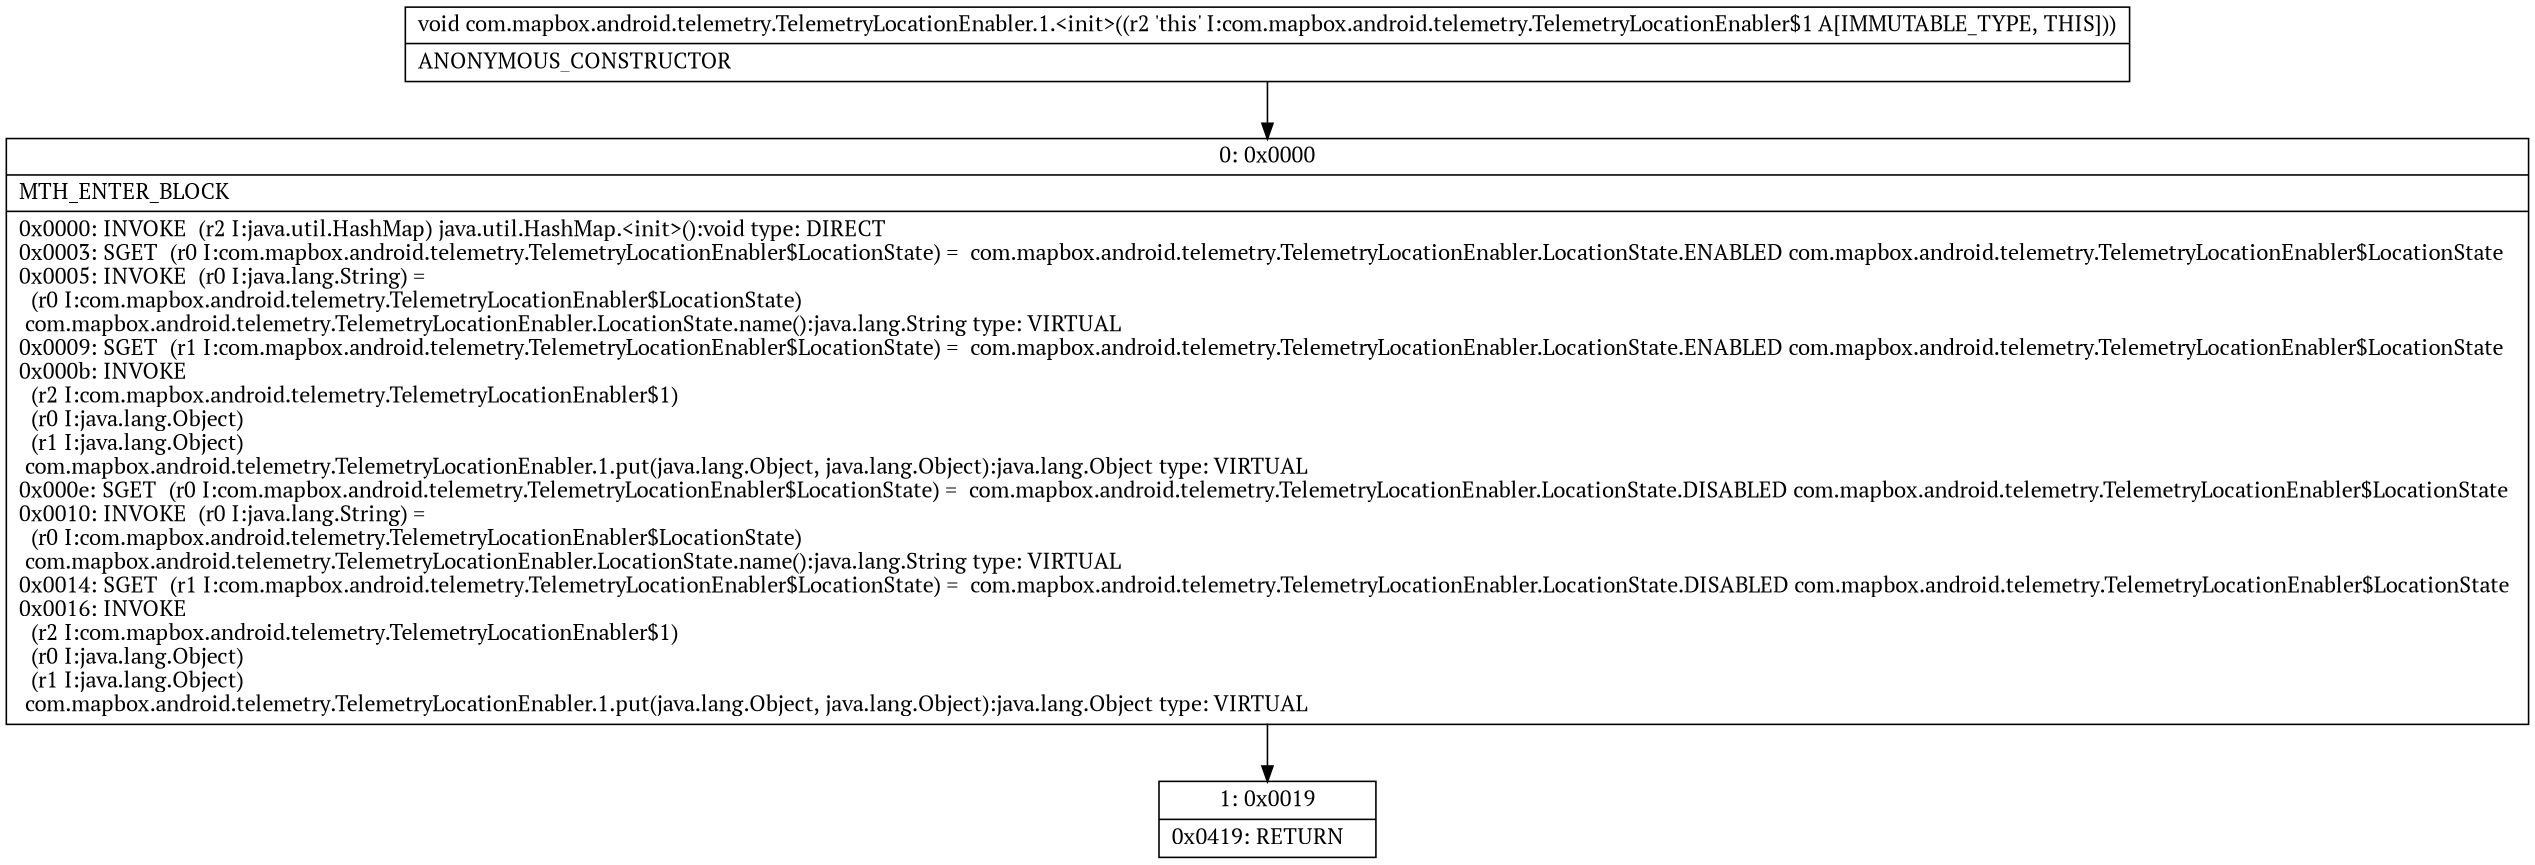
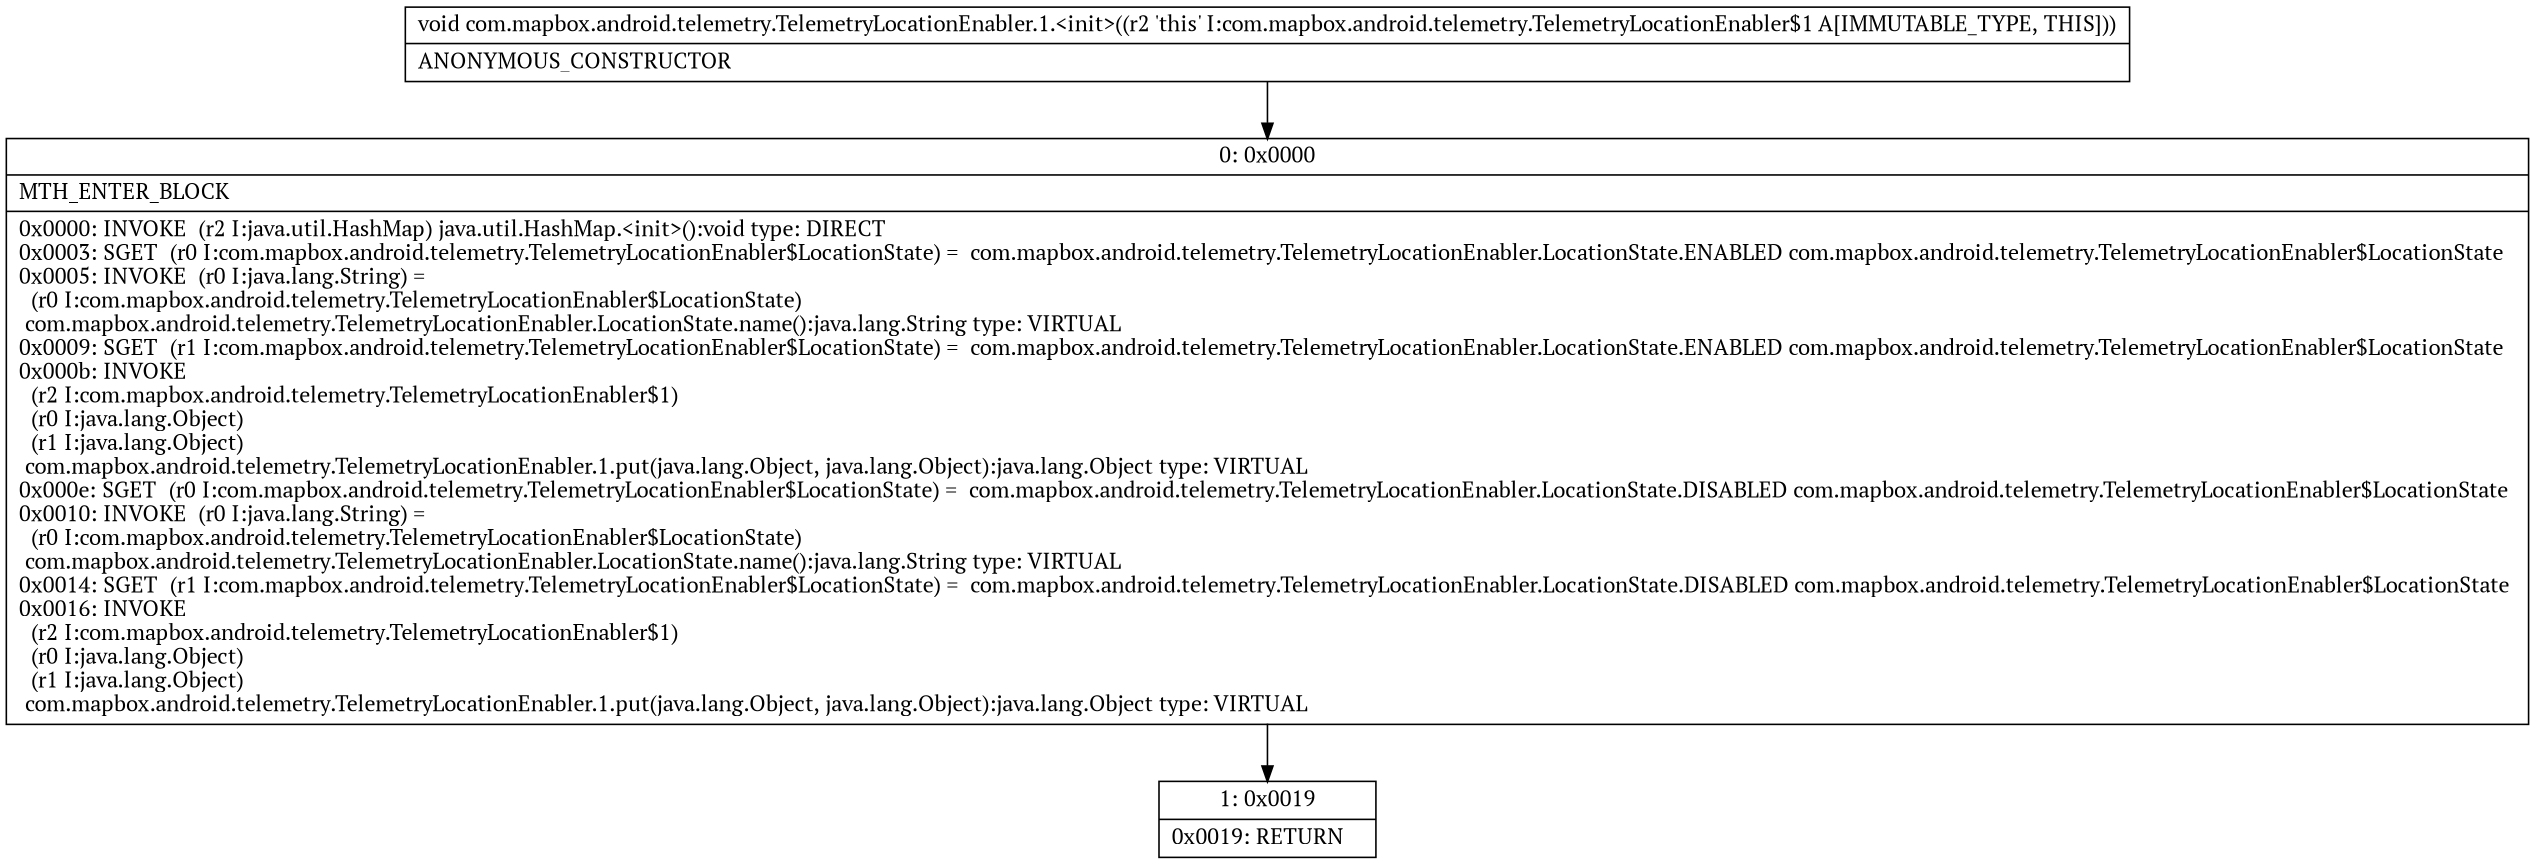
node "1: 0x0019": text "0x0419: RETURN" -> "0x0019: RETURN"
